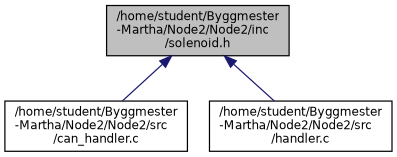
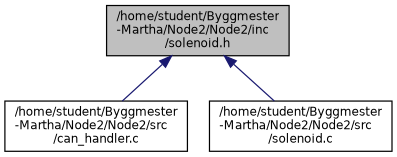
node "/home/student/Byggmester -Martha/Node2/Node2/src /handler.c": label "/home/student/Byggmester -Martha/Node2/Node2/src /handler.c" -> "/home/student/Byggmester -Martha/Node2/Node2/src /solenoid.c"
